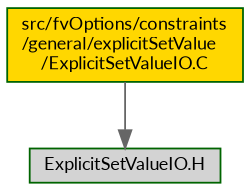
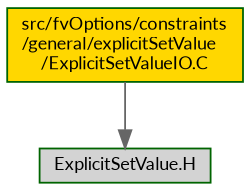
node "ExplicitSetValueIO.H": label "ExplicitSetValueIO.H" -> "ExplicitSetValue.H"
